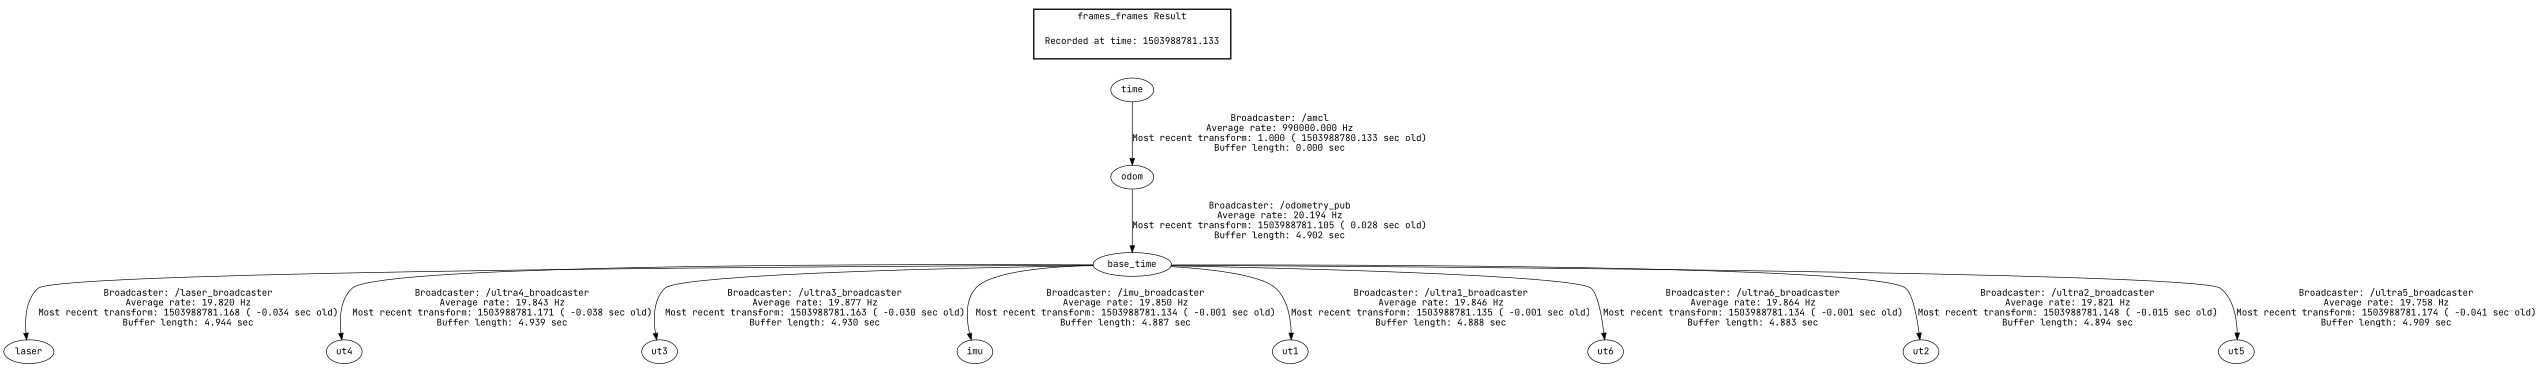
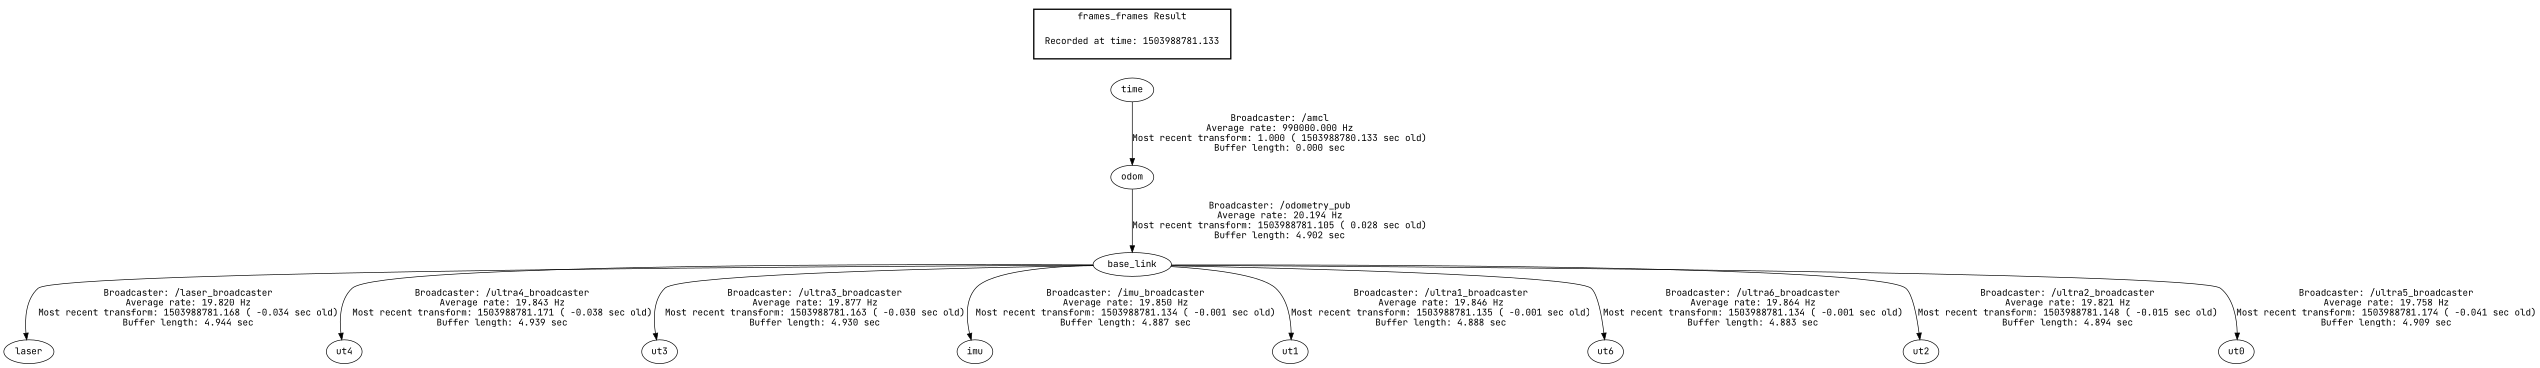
node "base_time": label "base_time" -> "base_link"
node "ut5": label "ut5" -> "ut0"
